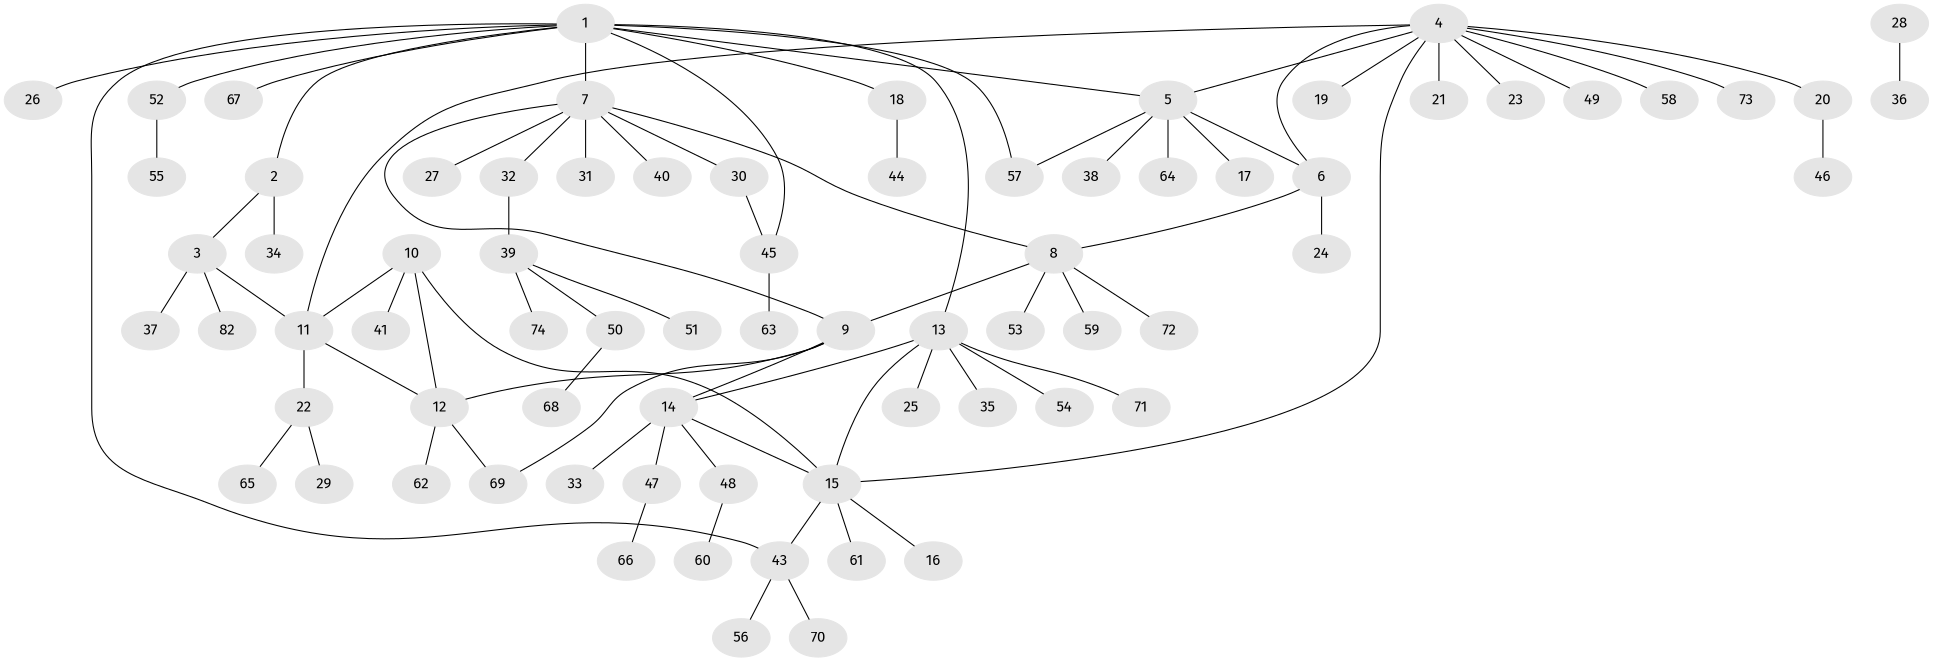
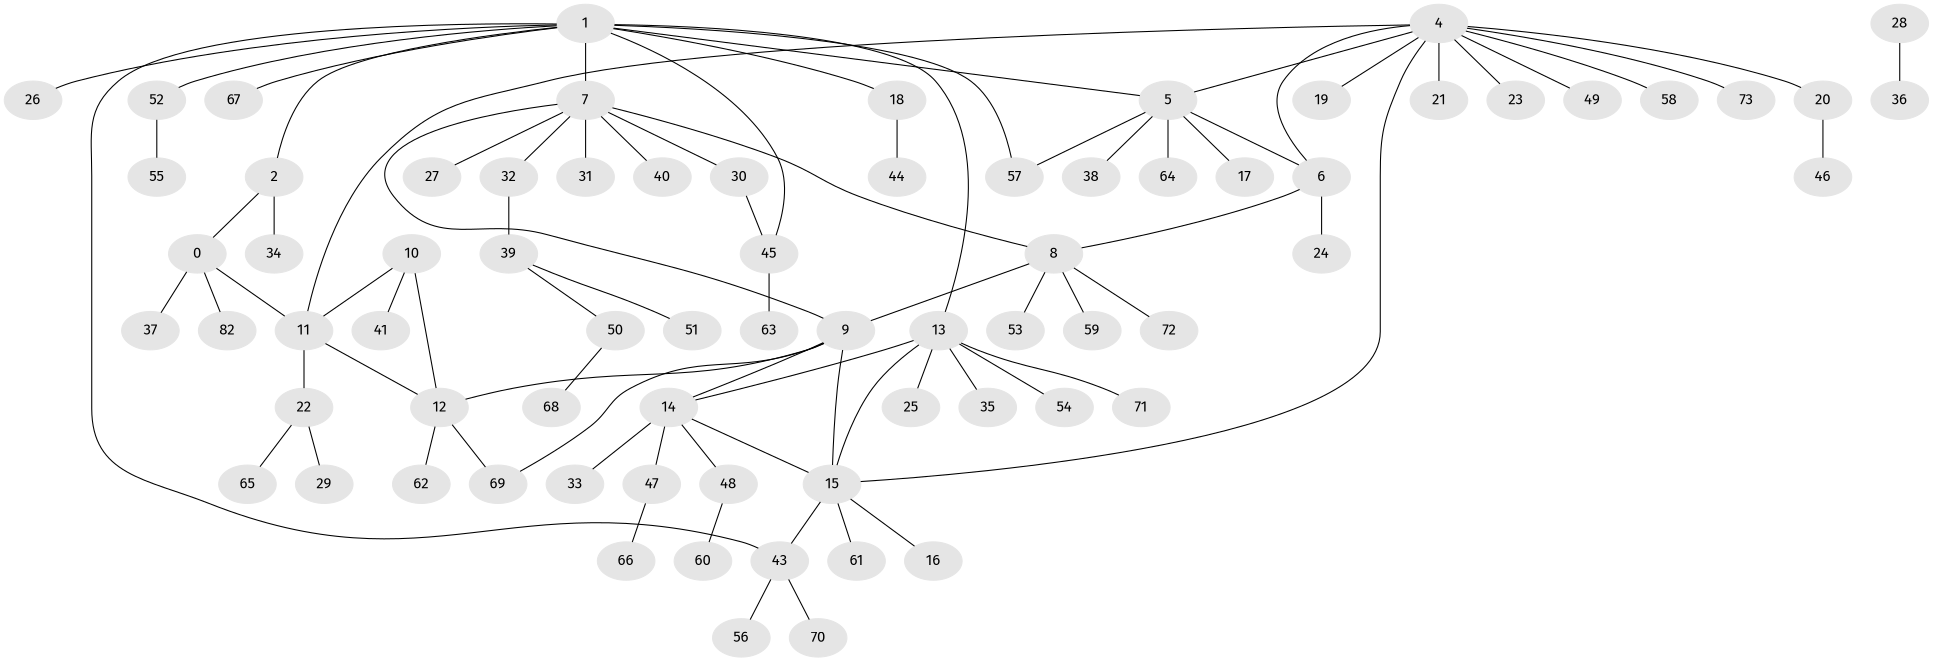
node "3": label "3" -> "0"
node "74": removed
edge "10" -- "15": now "9" -- "15"
